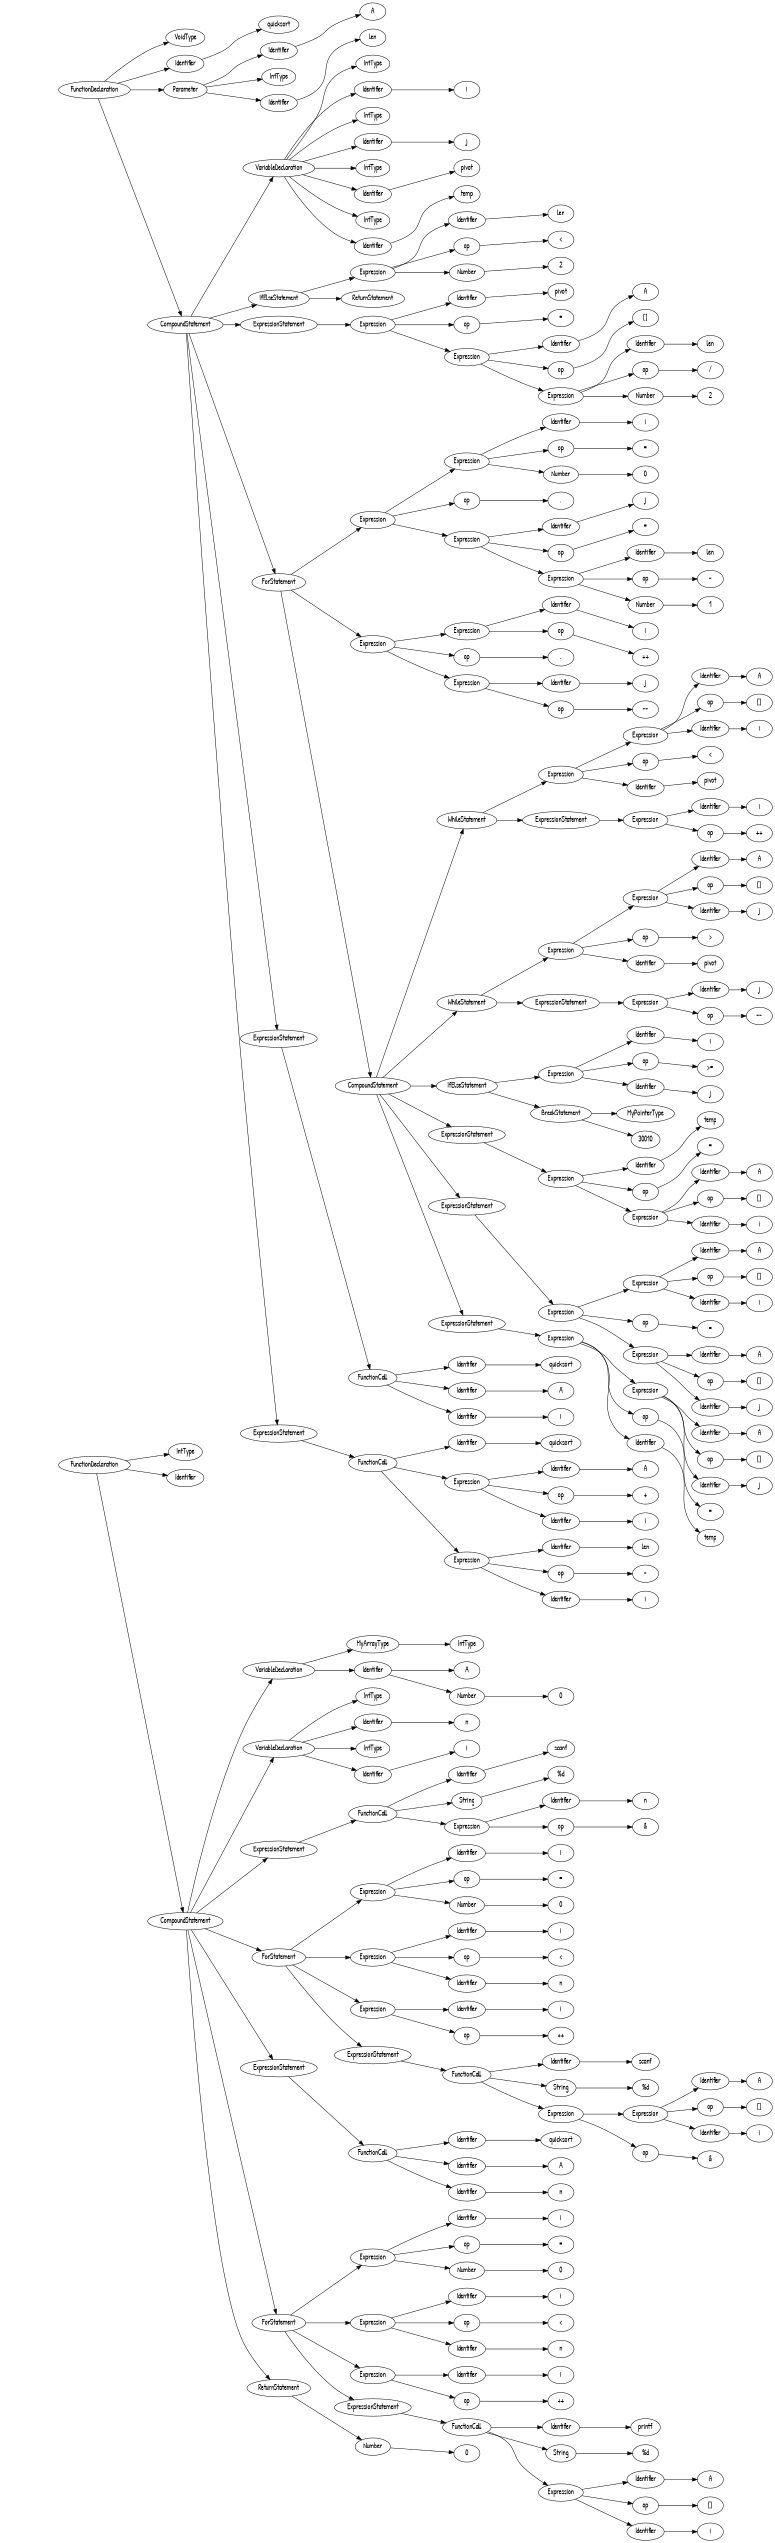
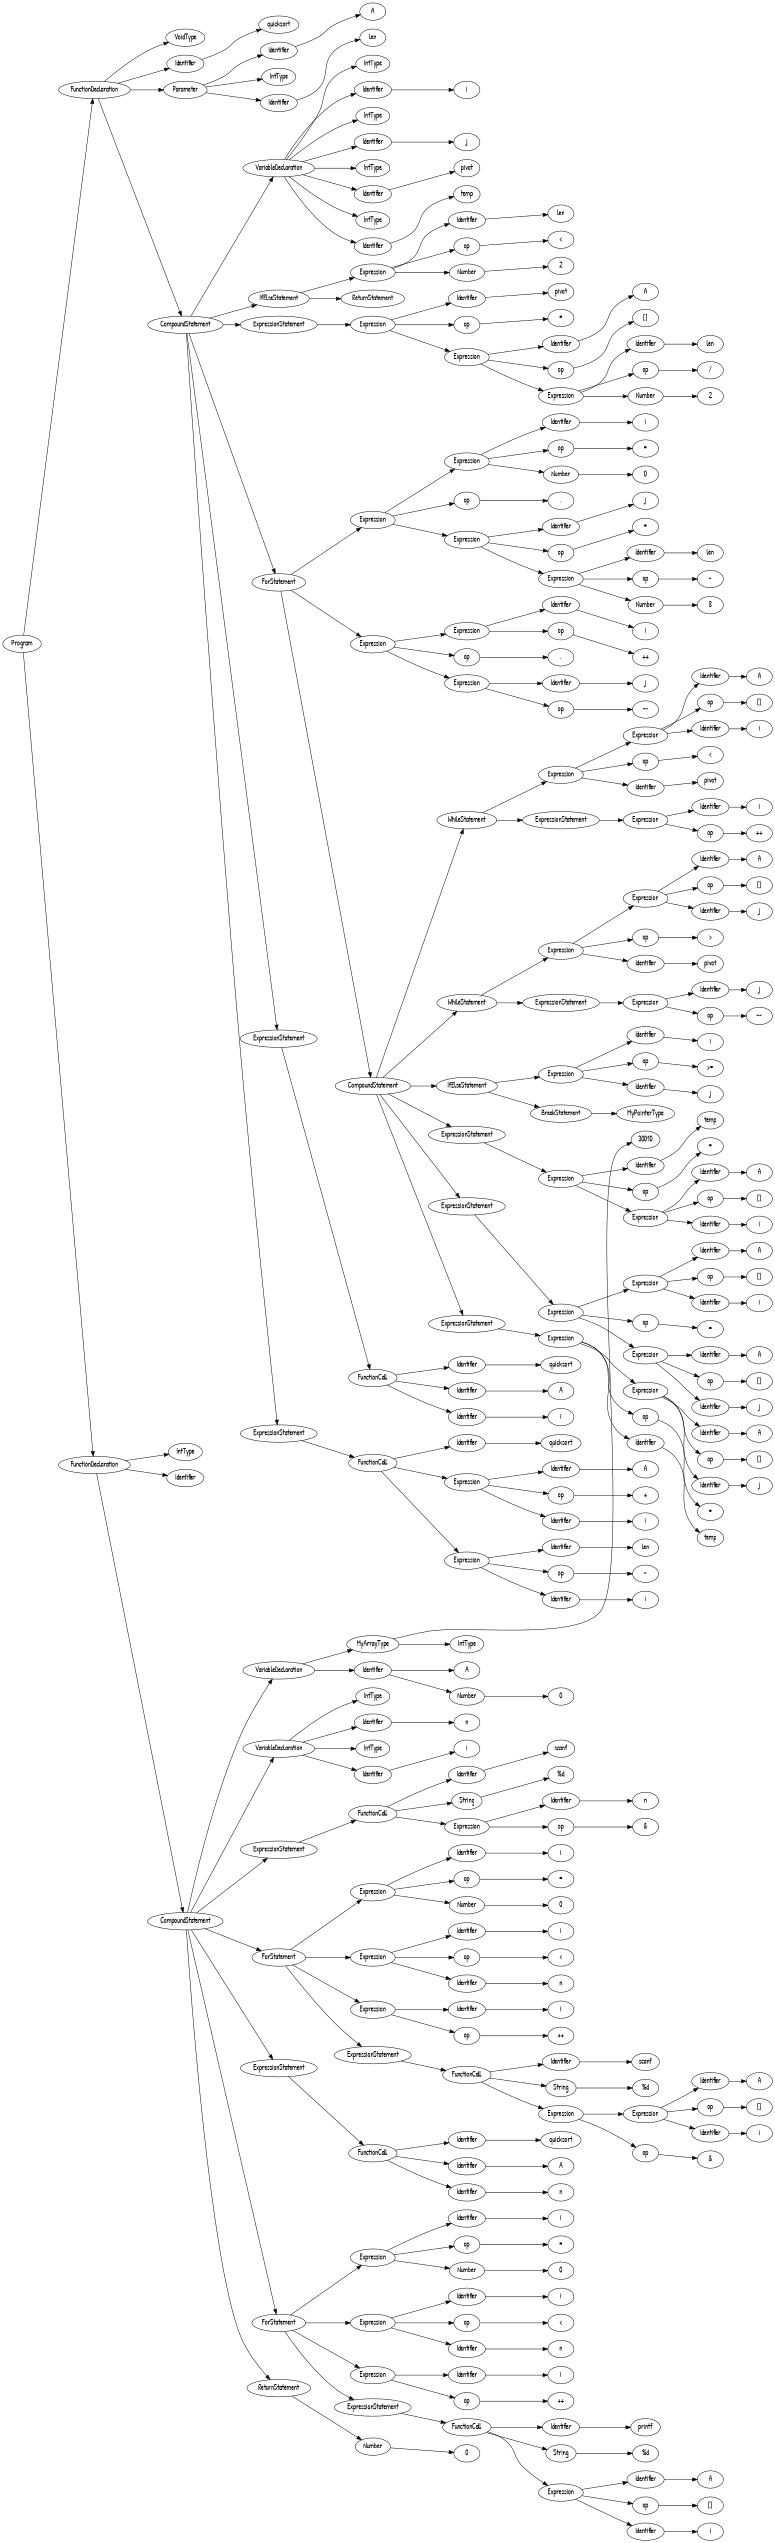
node "1": label "1" -> "8"
node "Program": added
edge "BreakStatement" -> "30010": now "MyArrayType" -> "30010"
